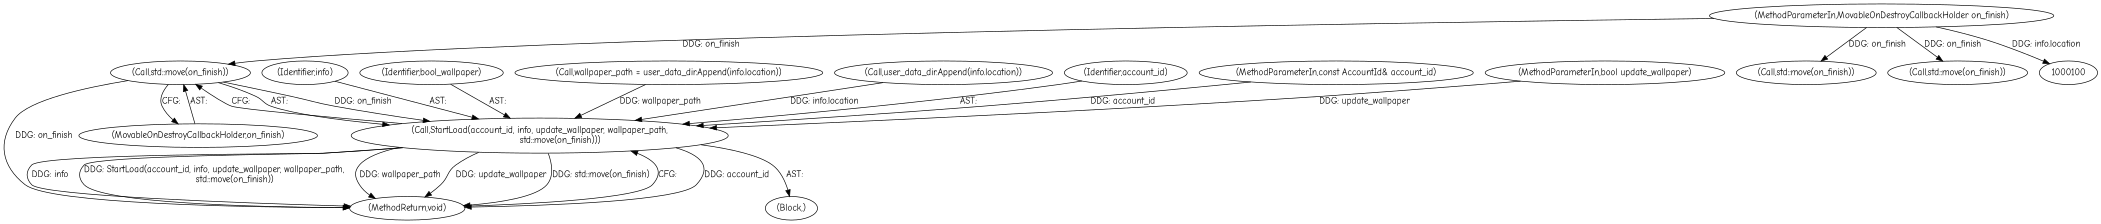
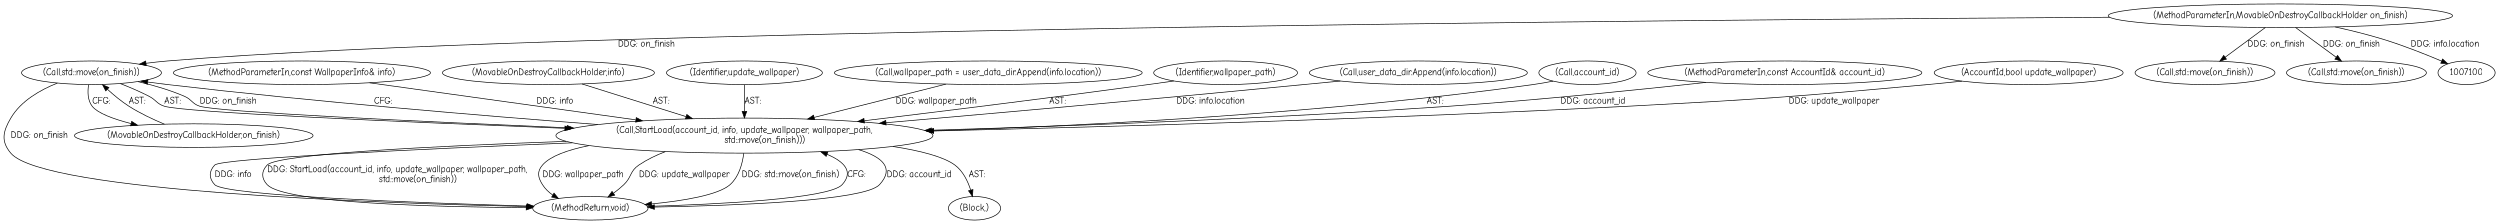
node "(MethodParameterIn,const WallpaperInfo& info)": added
node "(Identifier,info)": label "(Identifier,info)" -> "(MovableOnDestroyCallbackHolder,info)"
node "(Identifier,bool_wallpaper)": label "(Identifier,bool_wallpaper)" -> "(Identifier,update_wallpaper)"
node "(Identifier,account_id)": label "(Identifier,account_id)" -> "(Call,account_id)"
node "(Identifier,wallpaper_path)": added
node "(MethodParameterIn,bool update_wallpaper)": label "(MethodParameterIn,bool update_wallpaper)" -> "(AccountId,bool update_wallpaper)"
node "1000100": label "1000100" -> "1007100"
